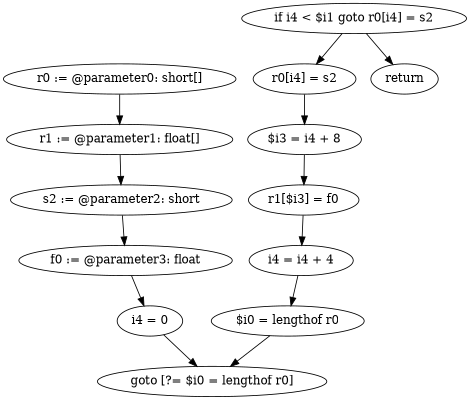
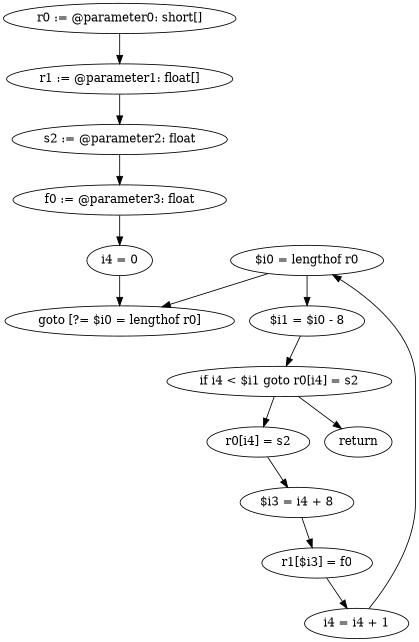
node "s2 := @parameter2: short": label "s2 := @parameter2: short" -> "s2 := @parameter2: float"
node "i4 = i4 + 4": label "i4 = i4 + 4" -> "i4 = i4 + 1"
node "$i1 = $i0 - 8": added
